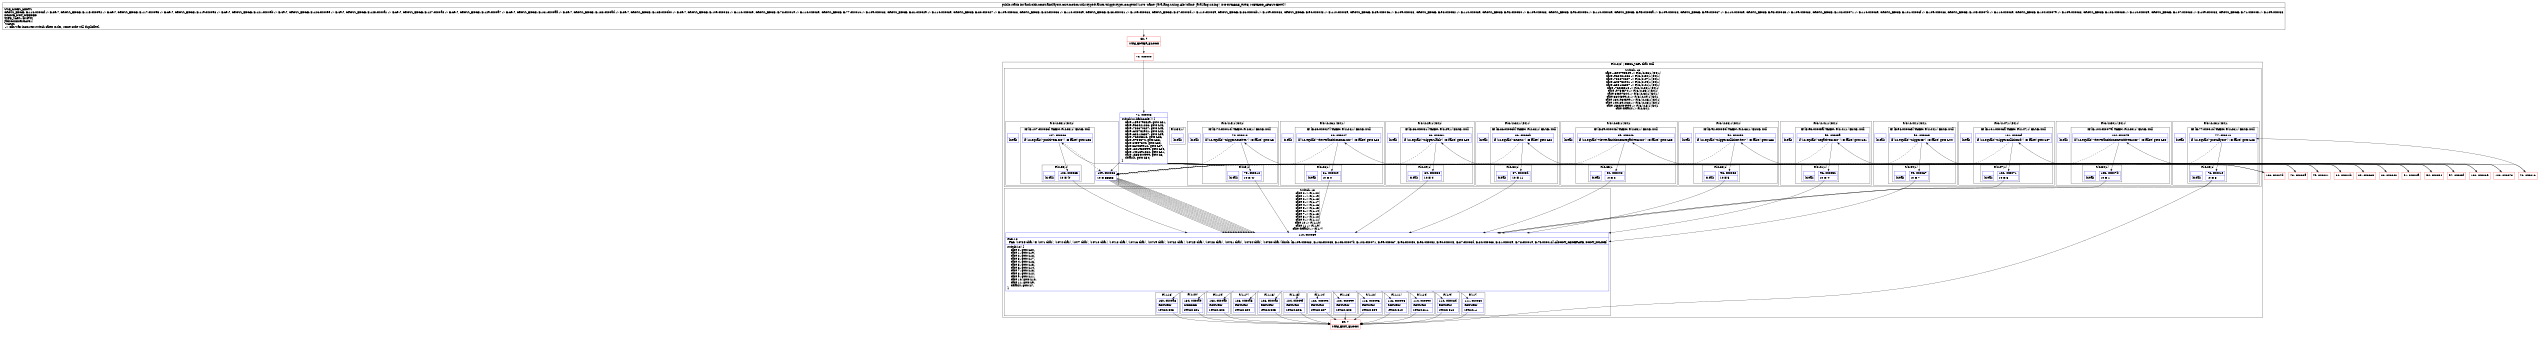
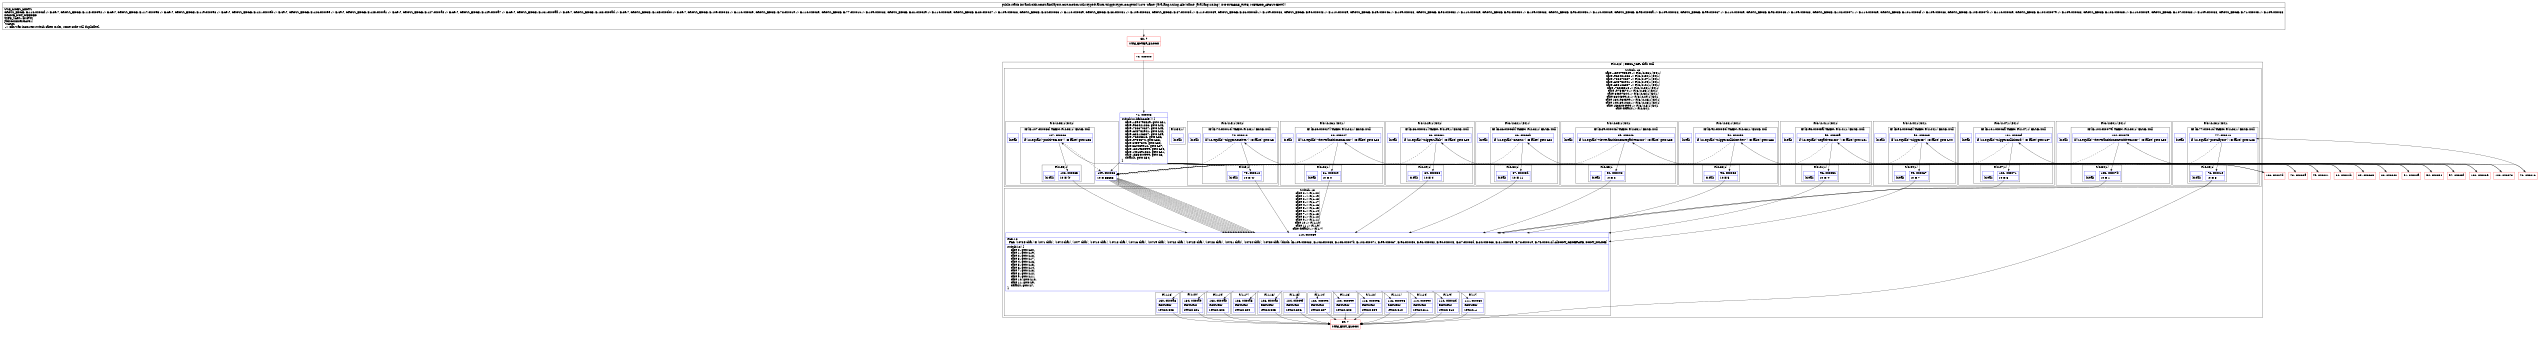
node "134: 0x00ae": text "NEEDED" -> "RETURN"
